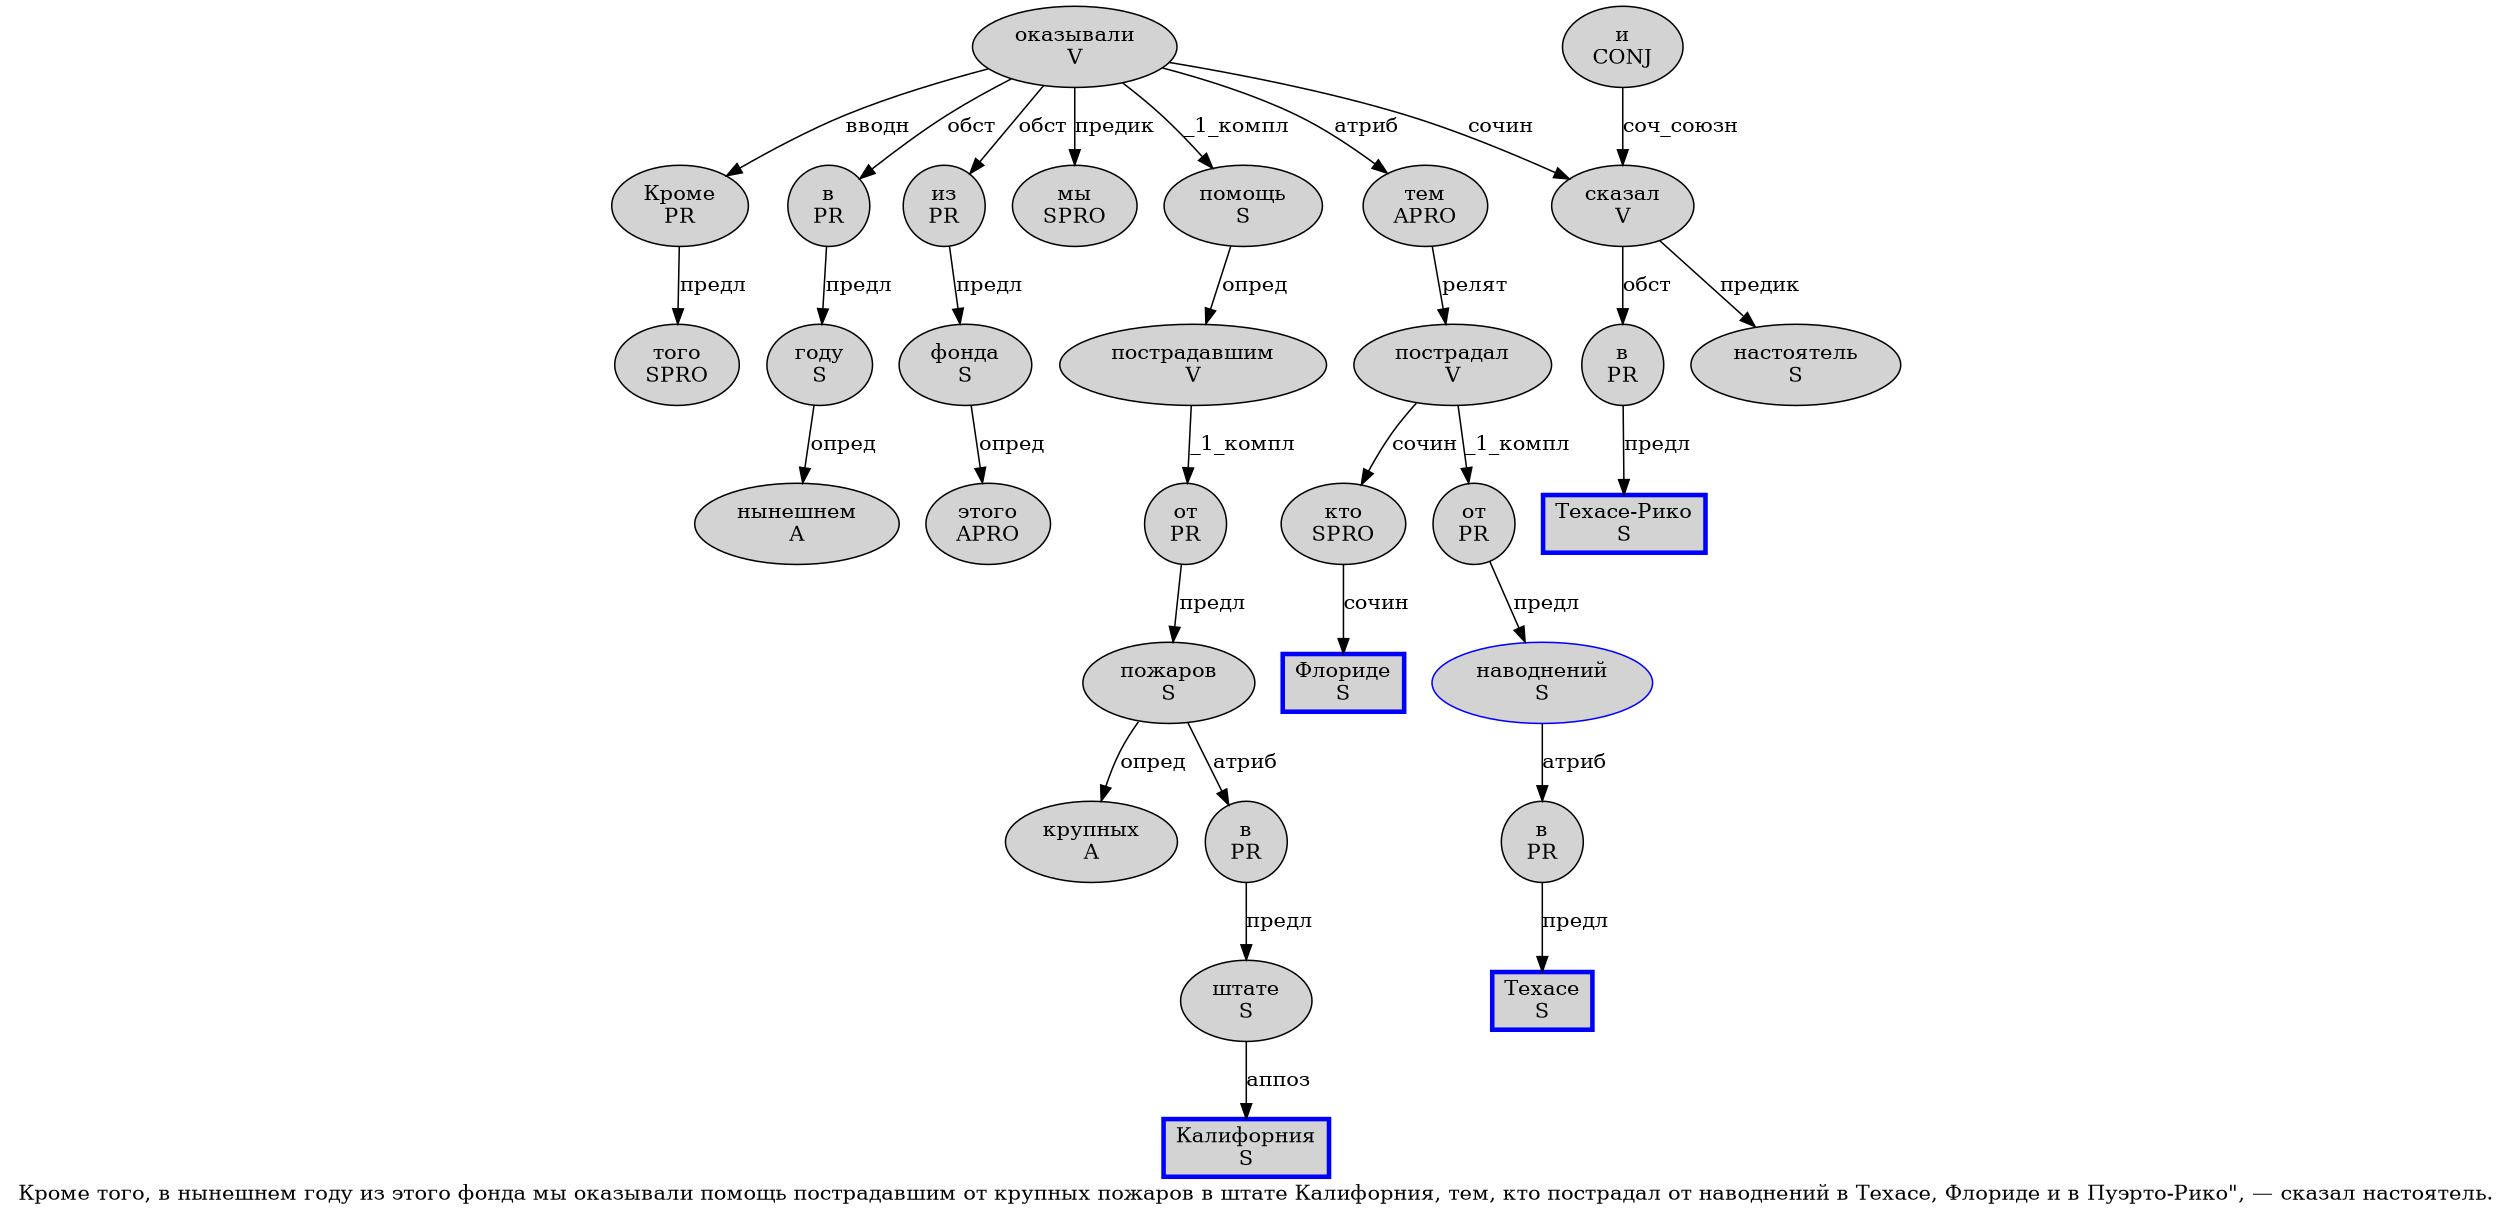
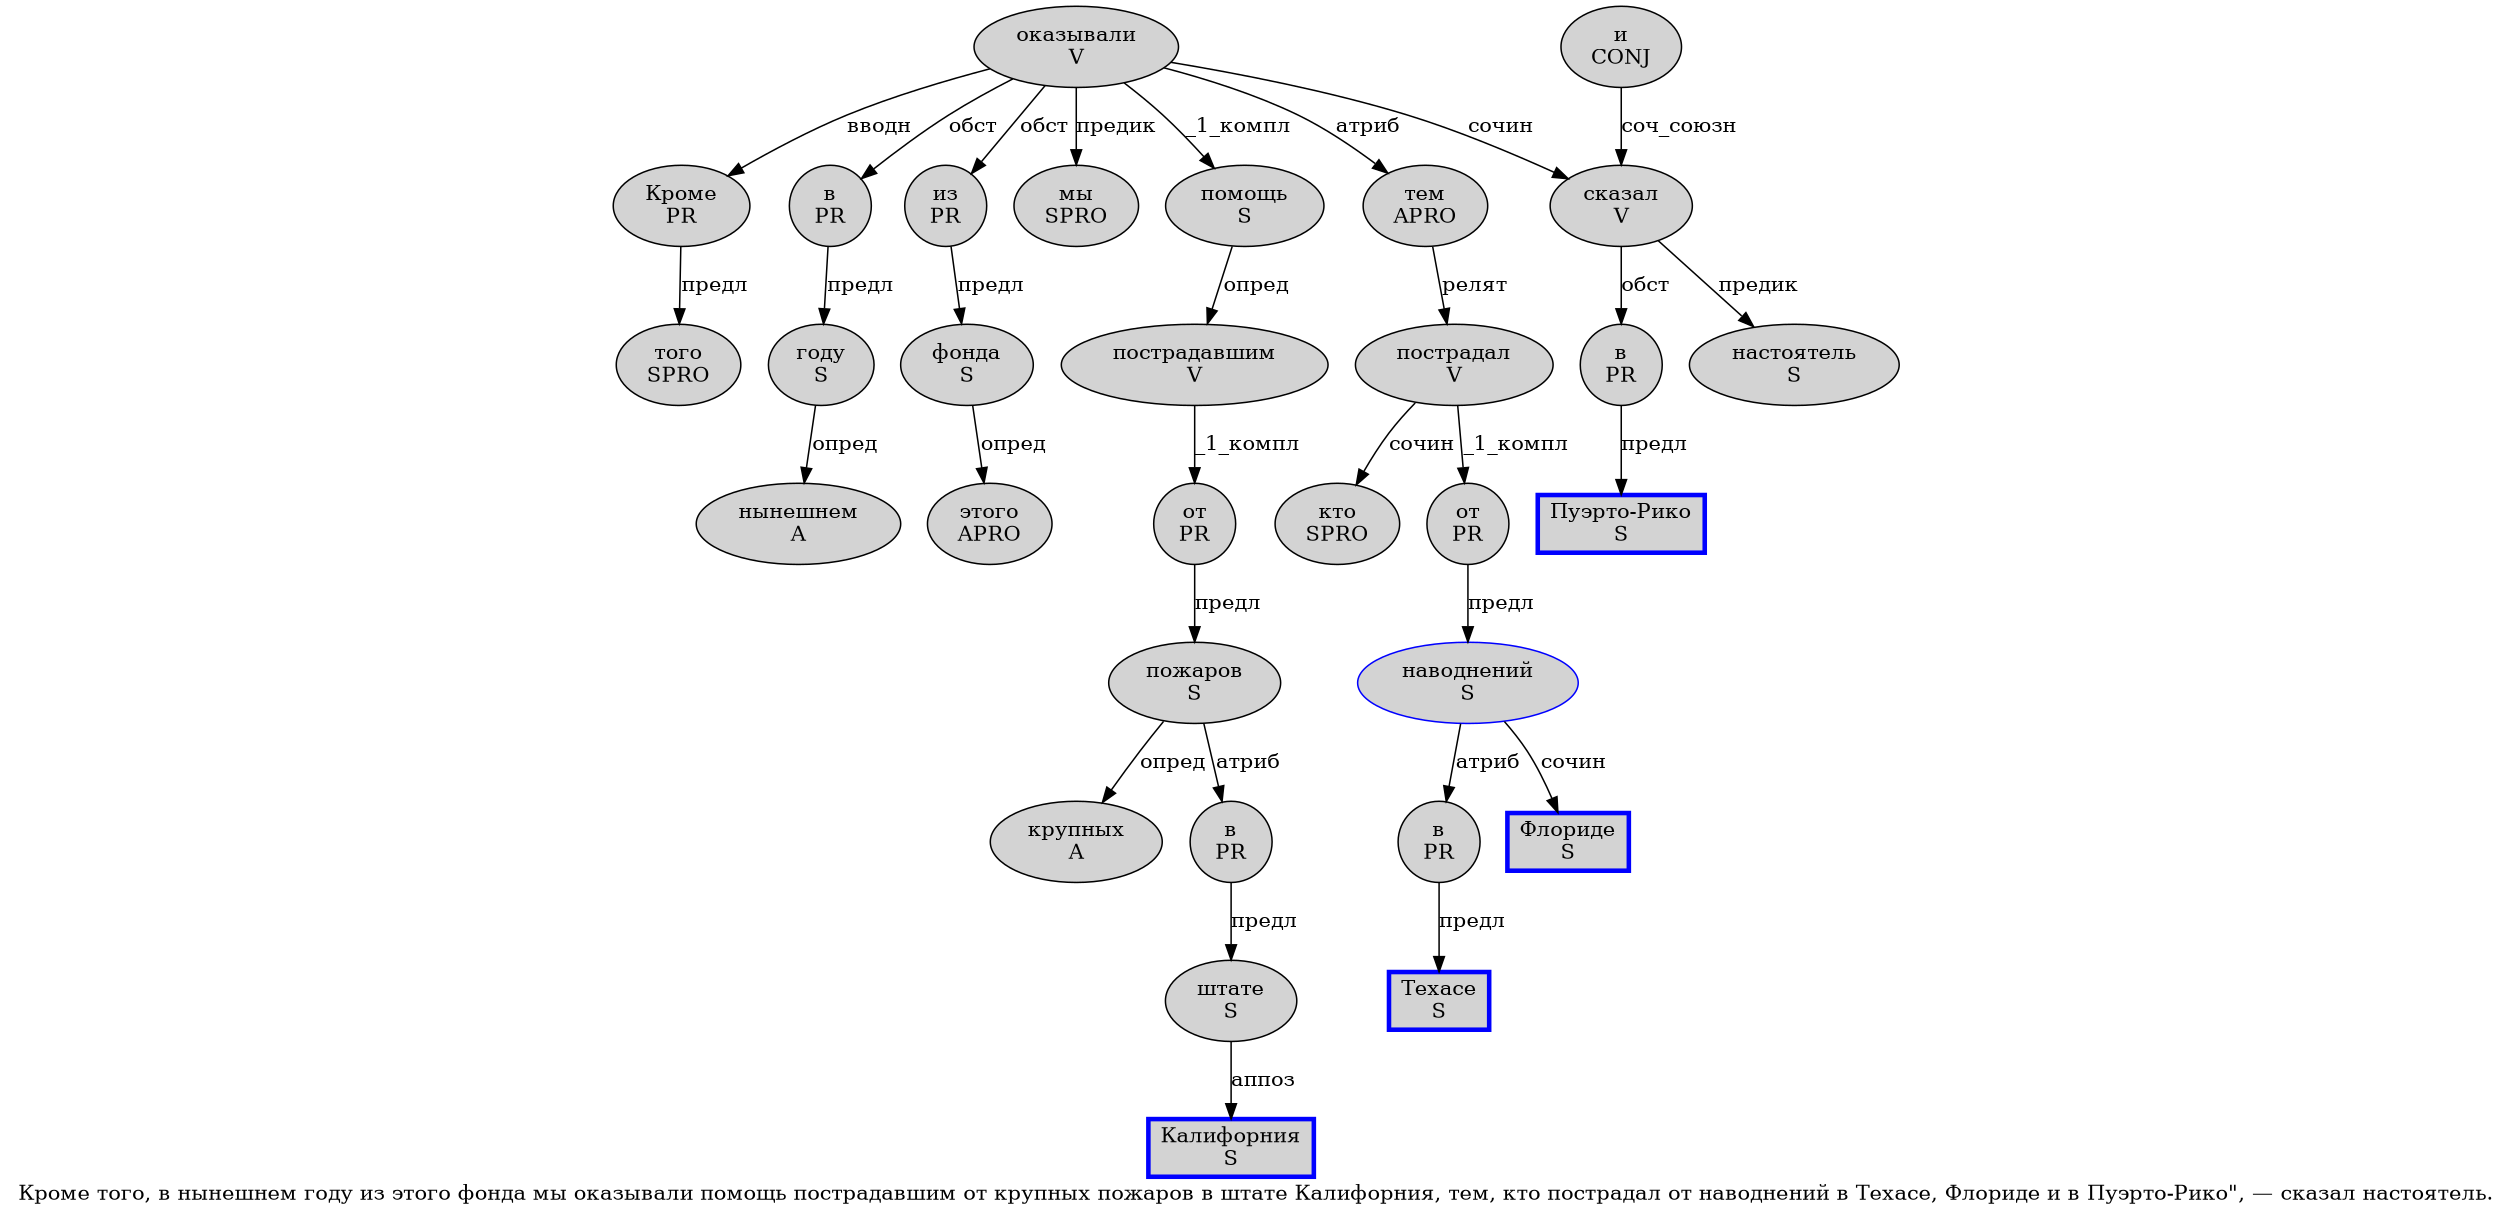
node "Техасе-Рико S": label "Техасе-Рико S" -> "Пуэрто-Рико S"
edge "кто SPRO" -> "Флориде S": now "наводнений S" -> "Флориде S"
